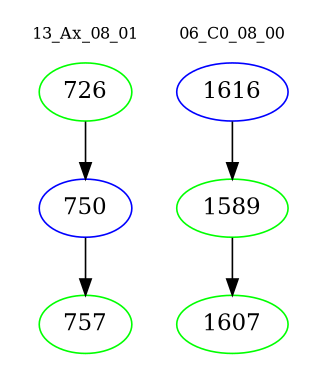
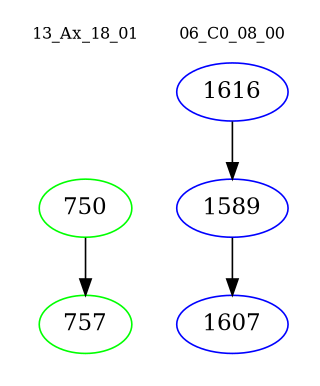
cluster "13_Ax_08_01": label "13_Ax_08_01" -> "13_Ax_18_01"
node "726": removed
node "750": color blue -> green
node "1589": color green -> blue
node "1607": color green -> blue
